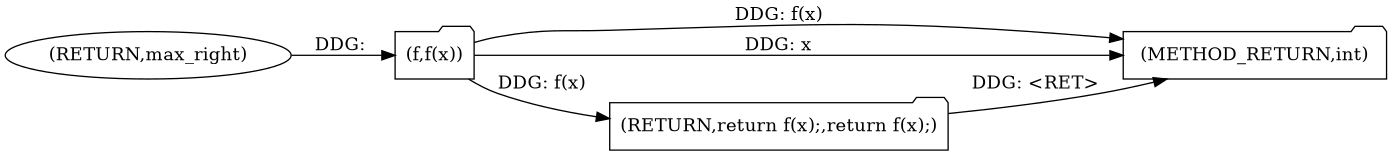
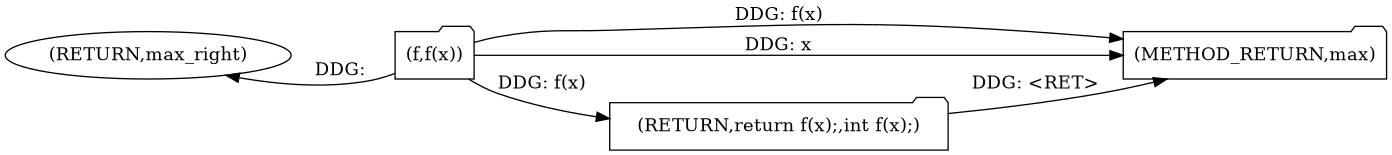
edge "(RETURN,max_right)" -> "(f,f(x))": reversed
node "(METHOD_RETURN,int)": label "(METHOD_RETURN,int)" -> "(METHOD_RETURN,max)"
node "(RETURN,return f(x);,return f(x);)": label "(RETURN,return f(x);,return f(x);)" -> "(RETURN,return f(x);,int f(x);)"
